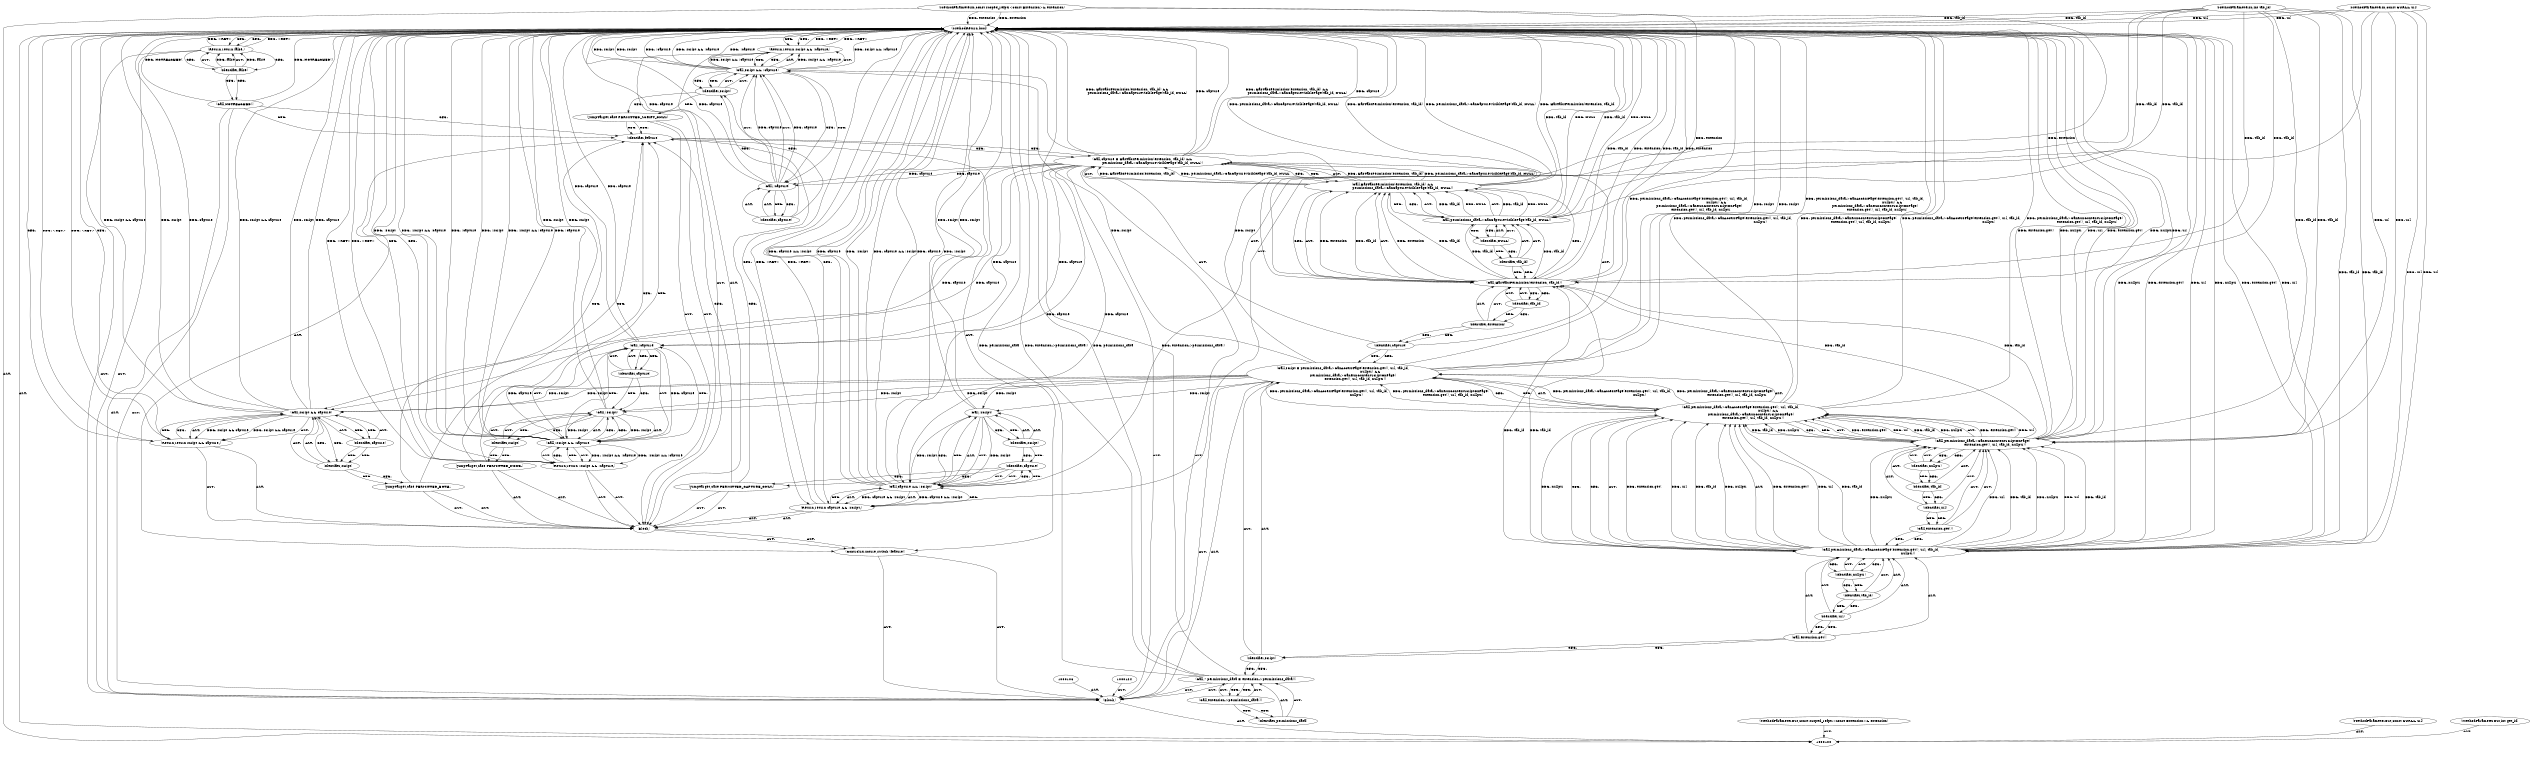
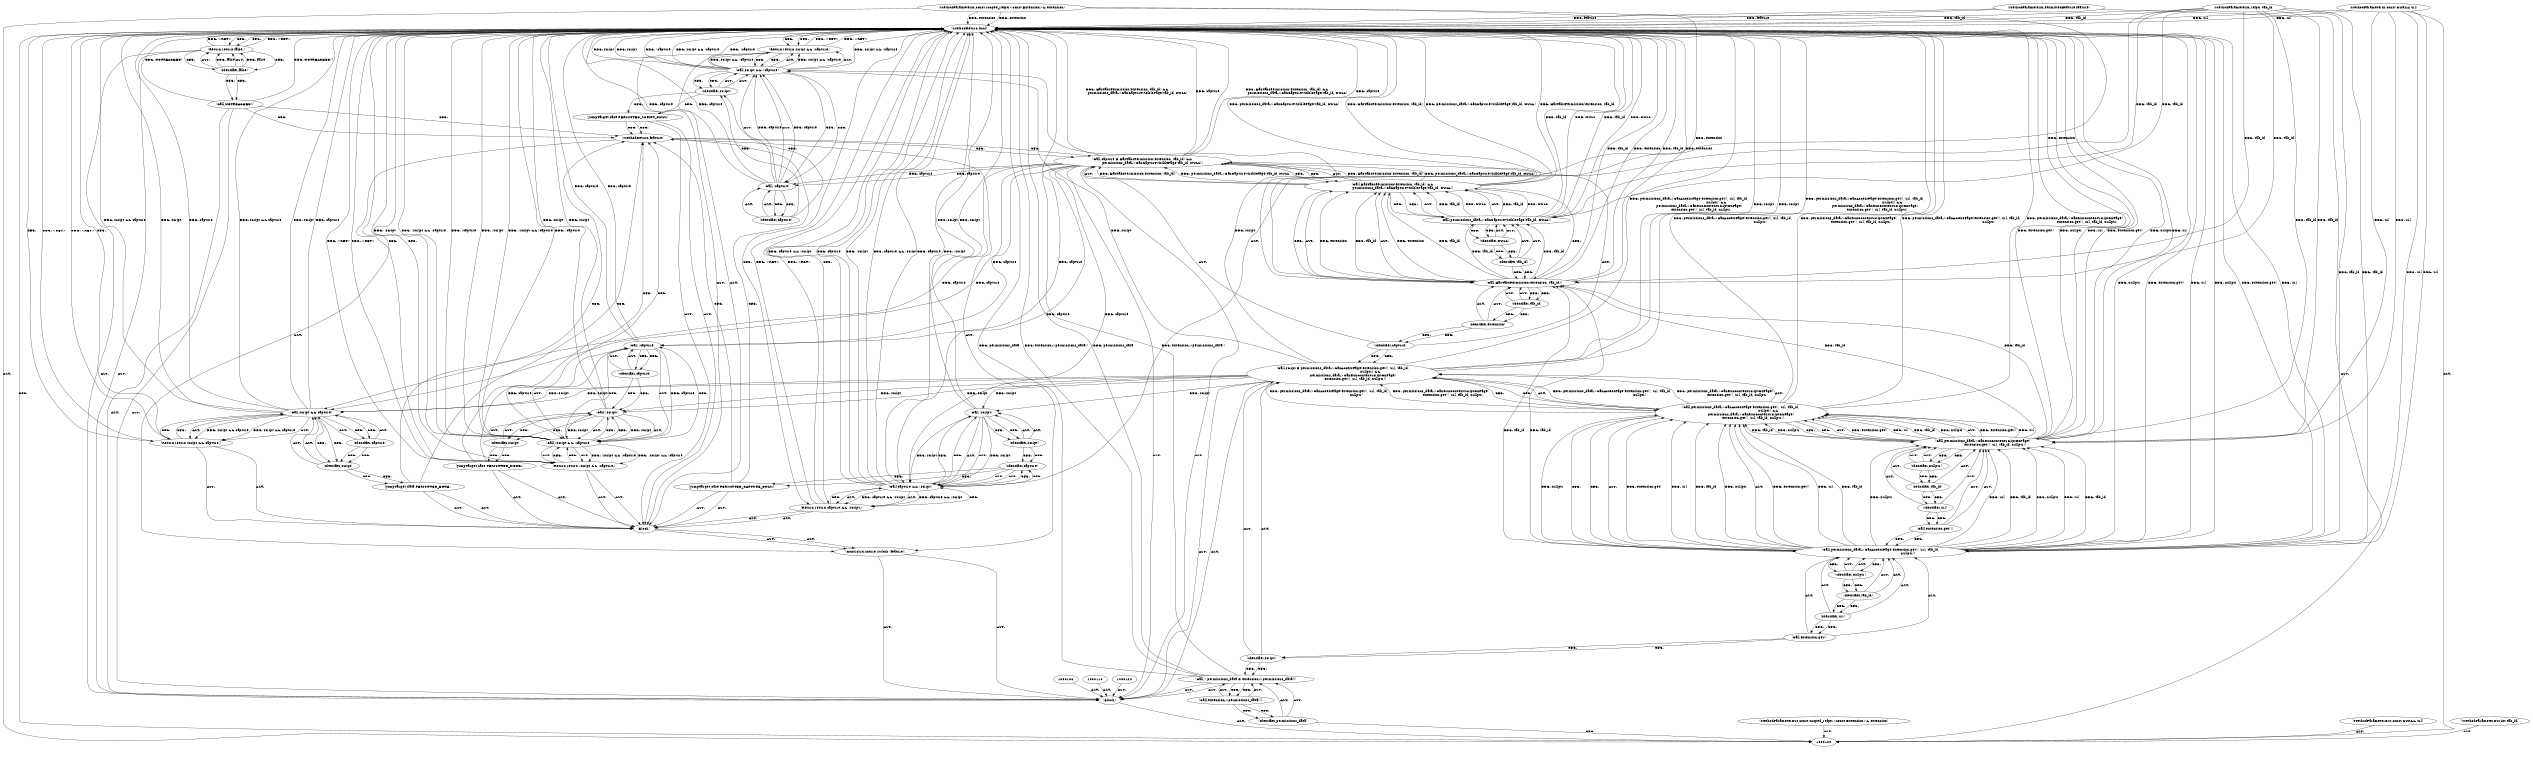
node "(MethodParameterIn,PermittedFeature feature)": added
node "(MethodParameterIn,int tab_id)": label "(MethodParameterIn,int tab_id)" -> "(MethodParameterIn,refptr tab_id)"
node "(Identifier,feature)": label "(Identifier,feature)" -> "(MethodReturn,feature)"
edge "(MethodParameterIn,const GURL& url)" -> "(Return,return capture && !script;)": now "(MethodParameterIn,const GURL& url)" -> "1000100"
edge "(MethodReturn,bool)" -> "1000100": label "AST: " -> "CFG: "
node "(JumpTarget,case PERMITTED_BOTH:)": label "(JumpTarget,case PERMITTED_BOTH:)" -> "(JumpTarget,data PERMITTED_BOTH:)"
node "1000110": added
node "(MethodParameterOut,int get_id)": label "(MethodParameterOut,int get_id)" -> "(MethodParameterOut,int tab_id)"
edge "(Identifier,permissions_data)" -> "1000100": added, label "CFG:"
